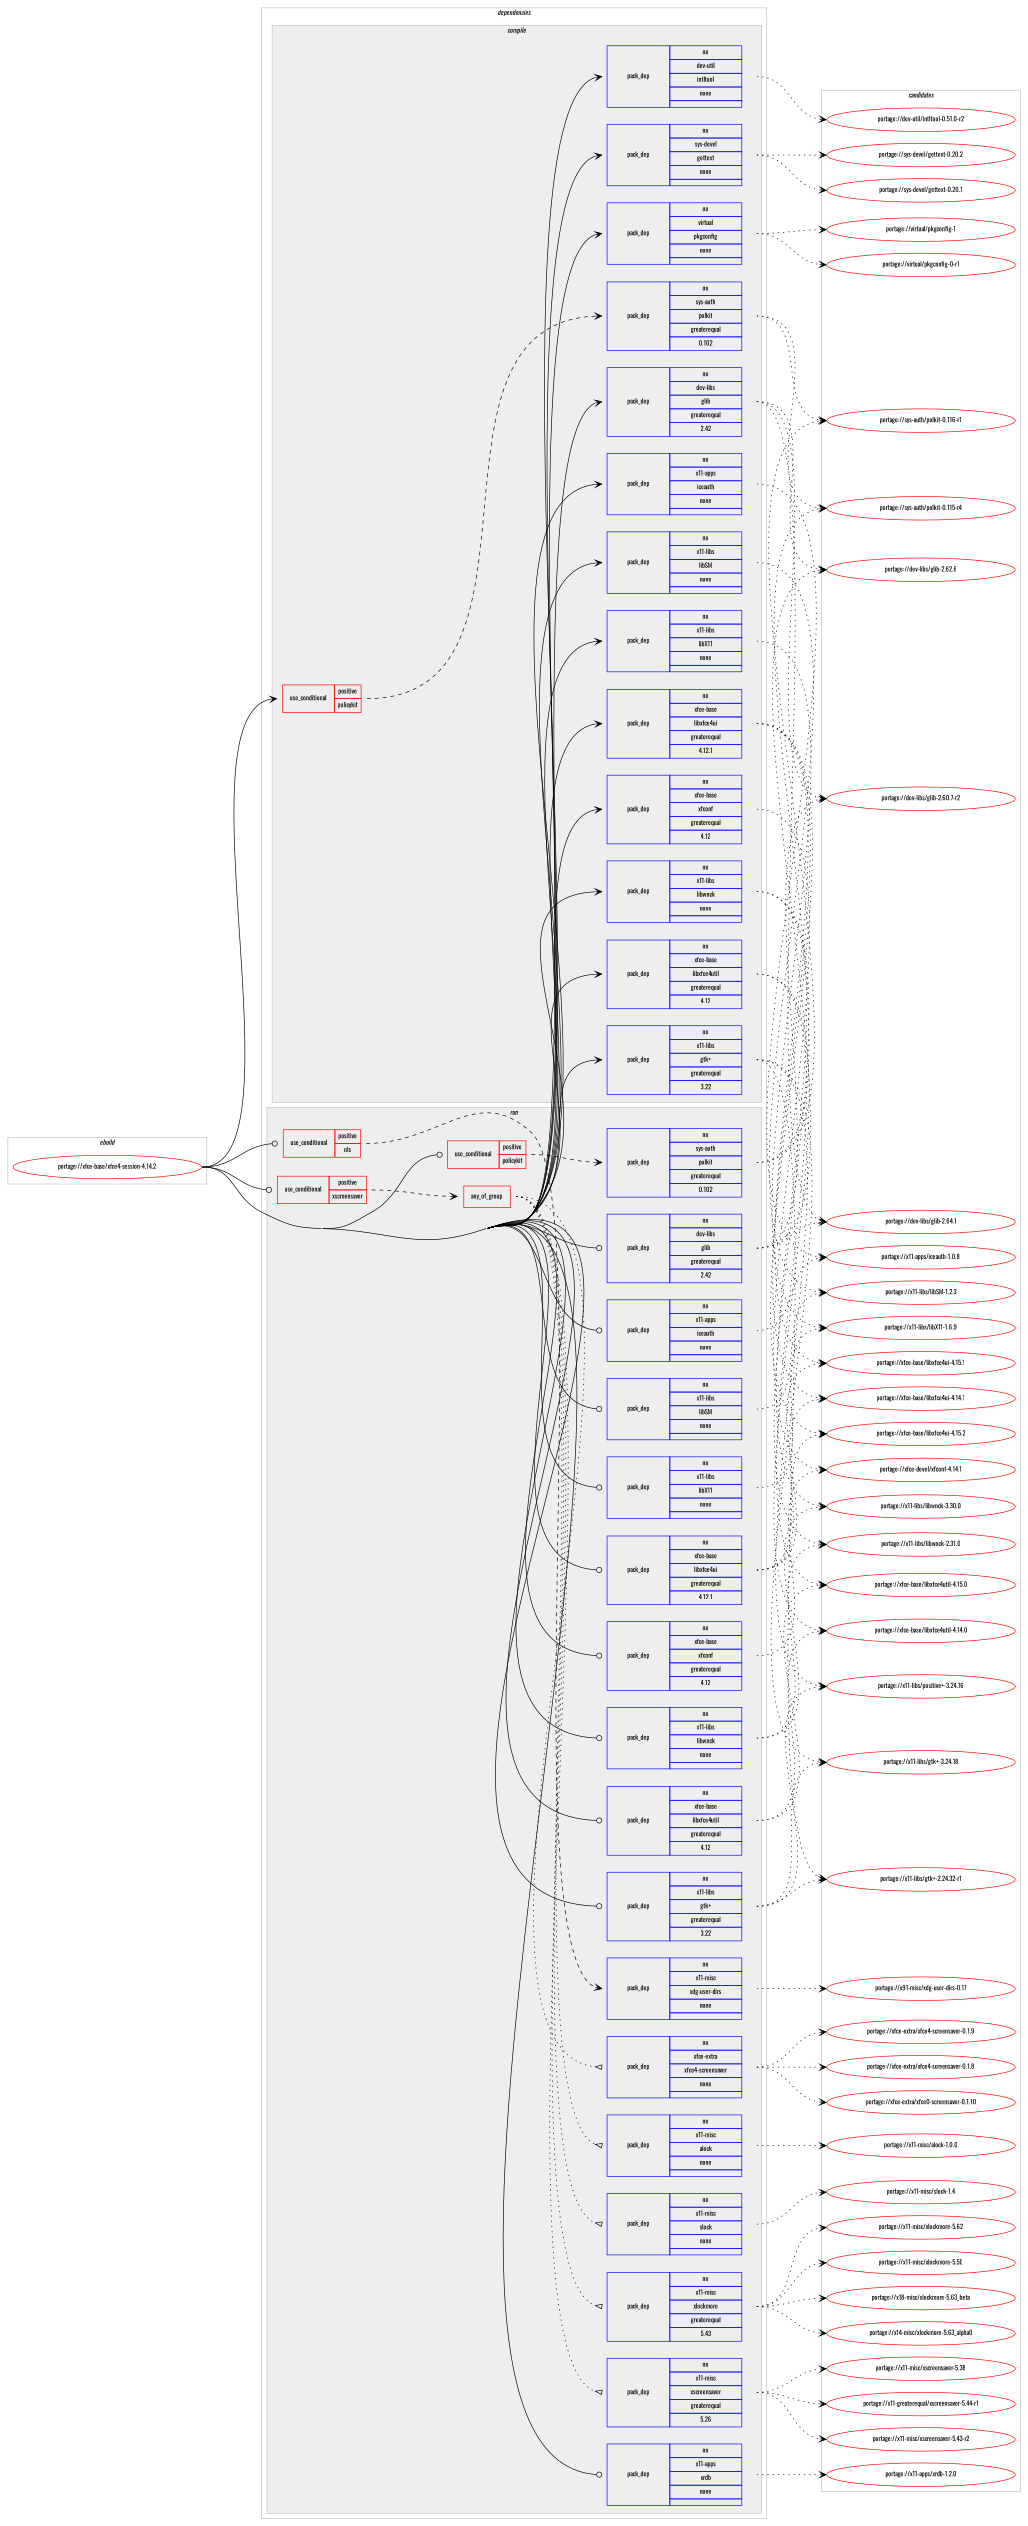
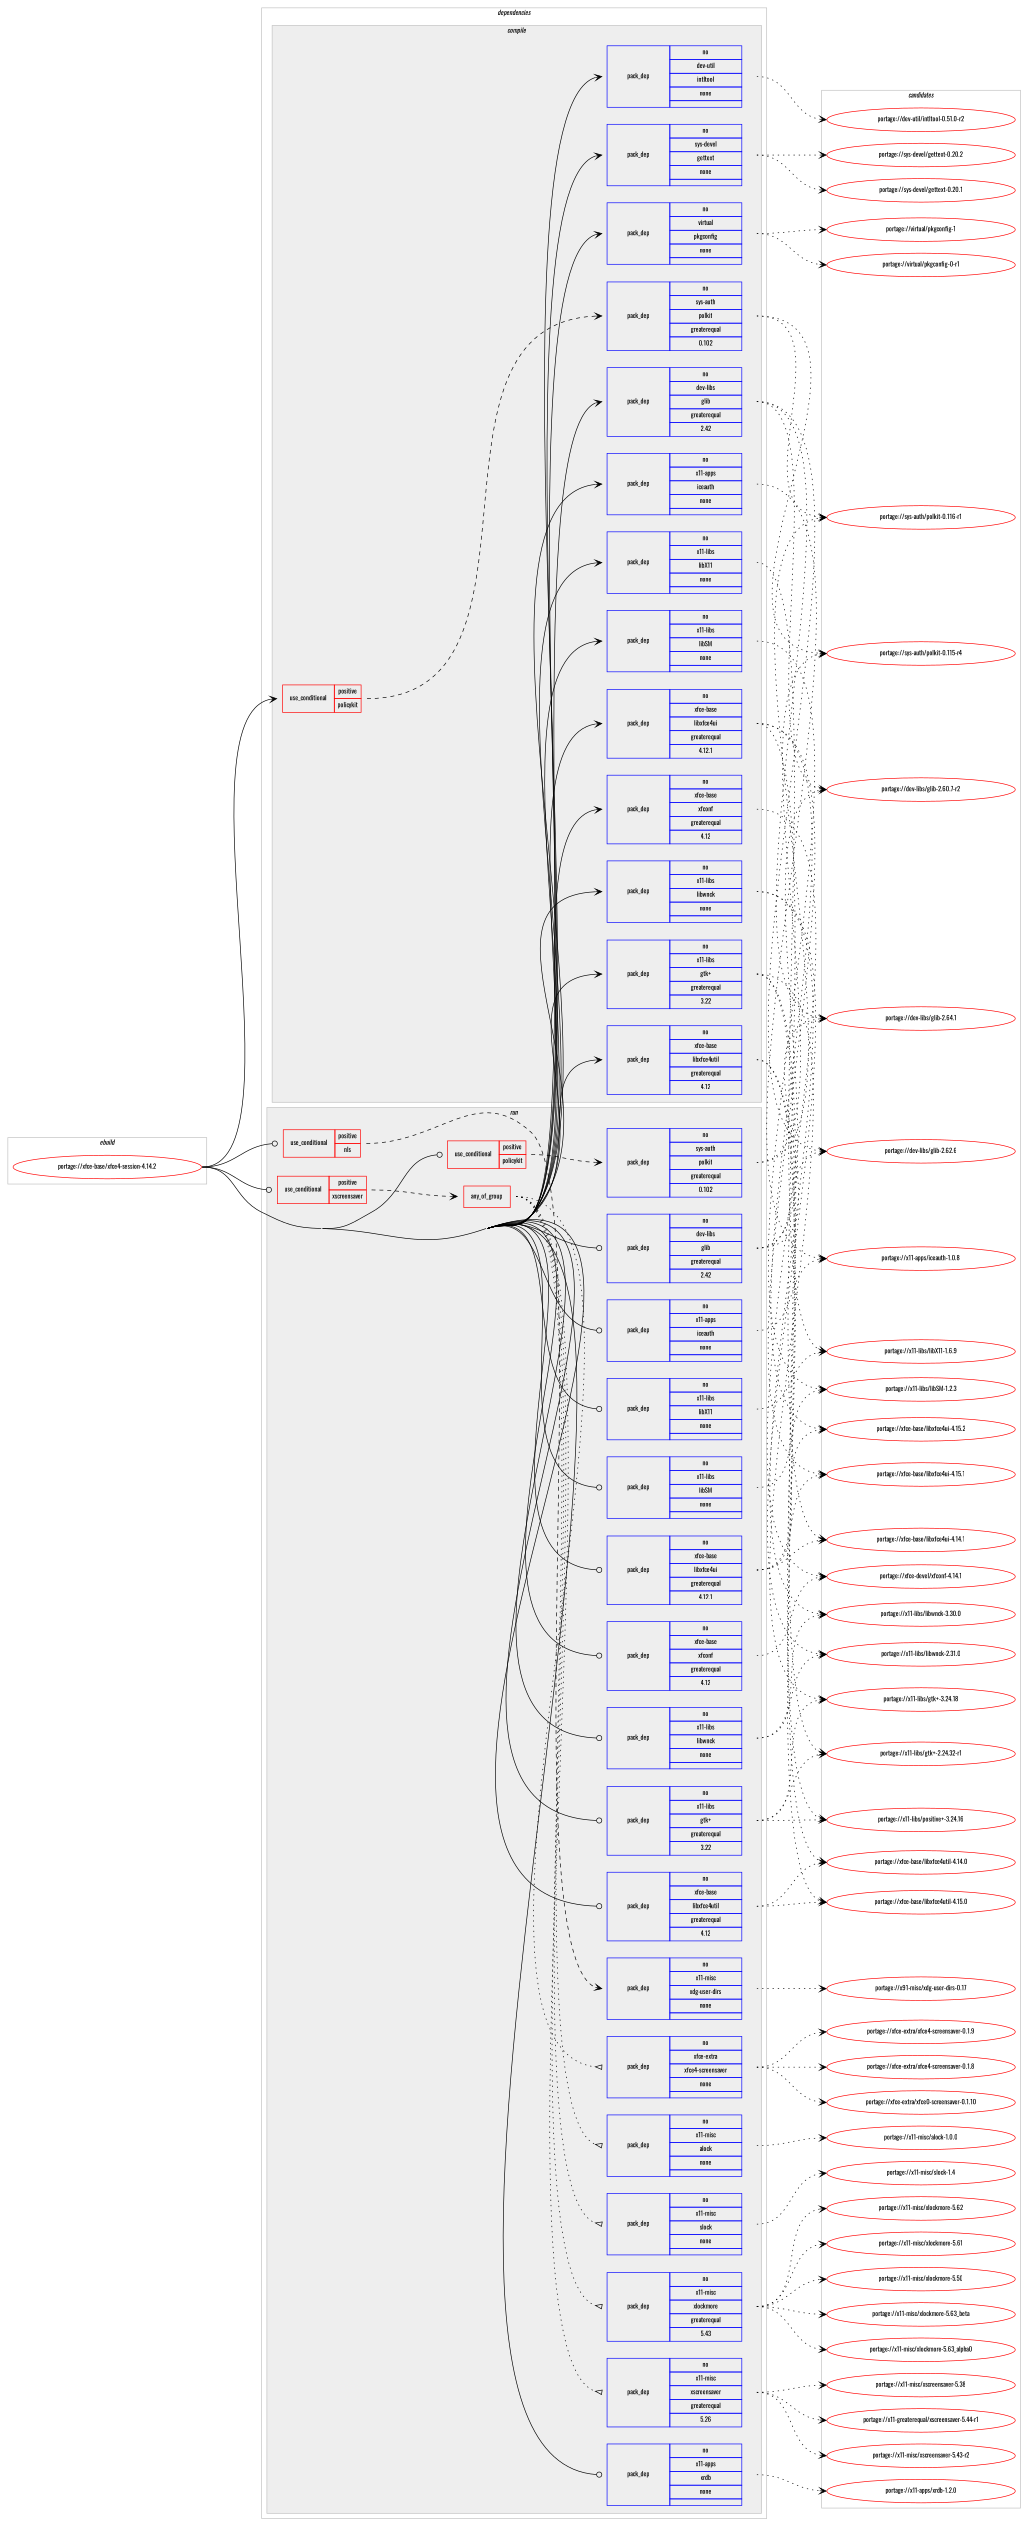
node "portage://x11-misc/xlockmore-5.61": added
node "portage://x18-misc/xlockmore-5.63_beta": label "portage://x18-misc/xlockmore-5.63_beta" -> "portage://x11-misc/xlockmore-5.63_beta"
node "portage://x14-misc/xlockmore-5.63_alpha0": label "portage://x14-misc/xlockmore-5.63_alpha0" -> "portage://x11-misc/xlockmore-5.63_alpha0"
